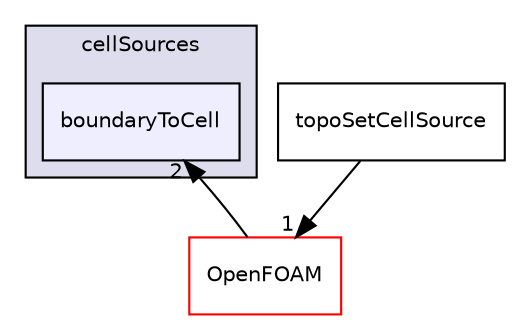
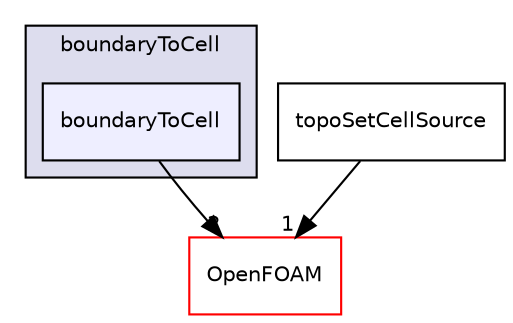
cluster "cellSources": label "cellSources" -> "boundaryToCell"
edge "OpenFOAM" -> "boundaryToCell": reversed
